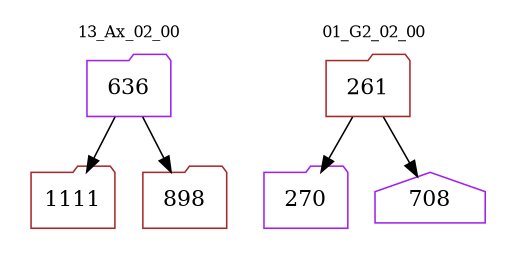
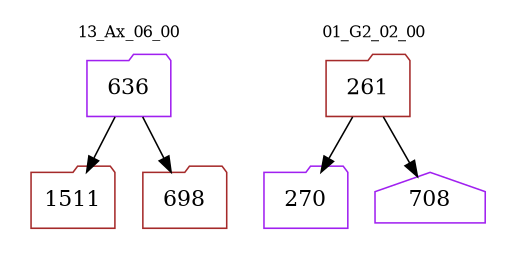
cluster "13_Ax_02_00": label "13_Ax_02_00" -> "13_Ax_06_00"
node "1111": label "1111" -> "1511"
node "898": label "898" -> "698"
